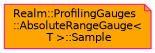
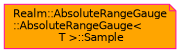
node "Realm::ProfilingGauges ::AbsoluteRangeGauge< T >::Sample": label "Realm::ProfilingGauges ::AbsoluteRangeGauge< T >::Sample" -> "Realm::AbsoluteRangeGauge ::AbsoluteRangeGauge< T >::Sample"
